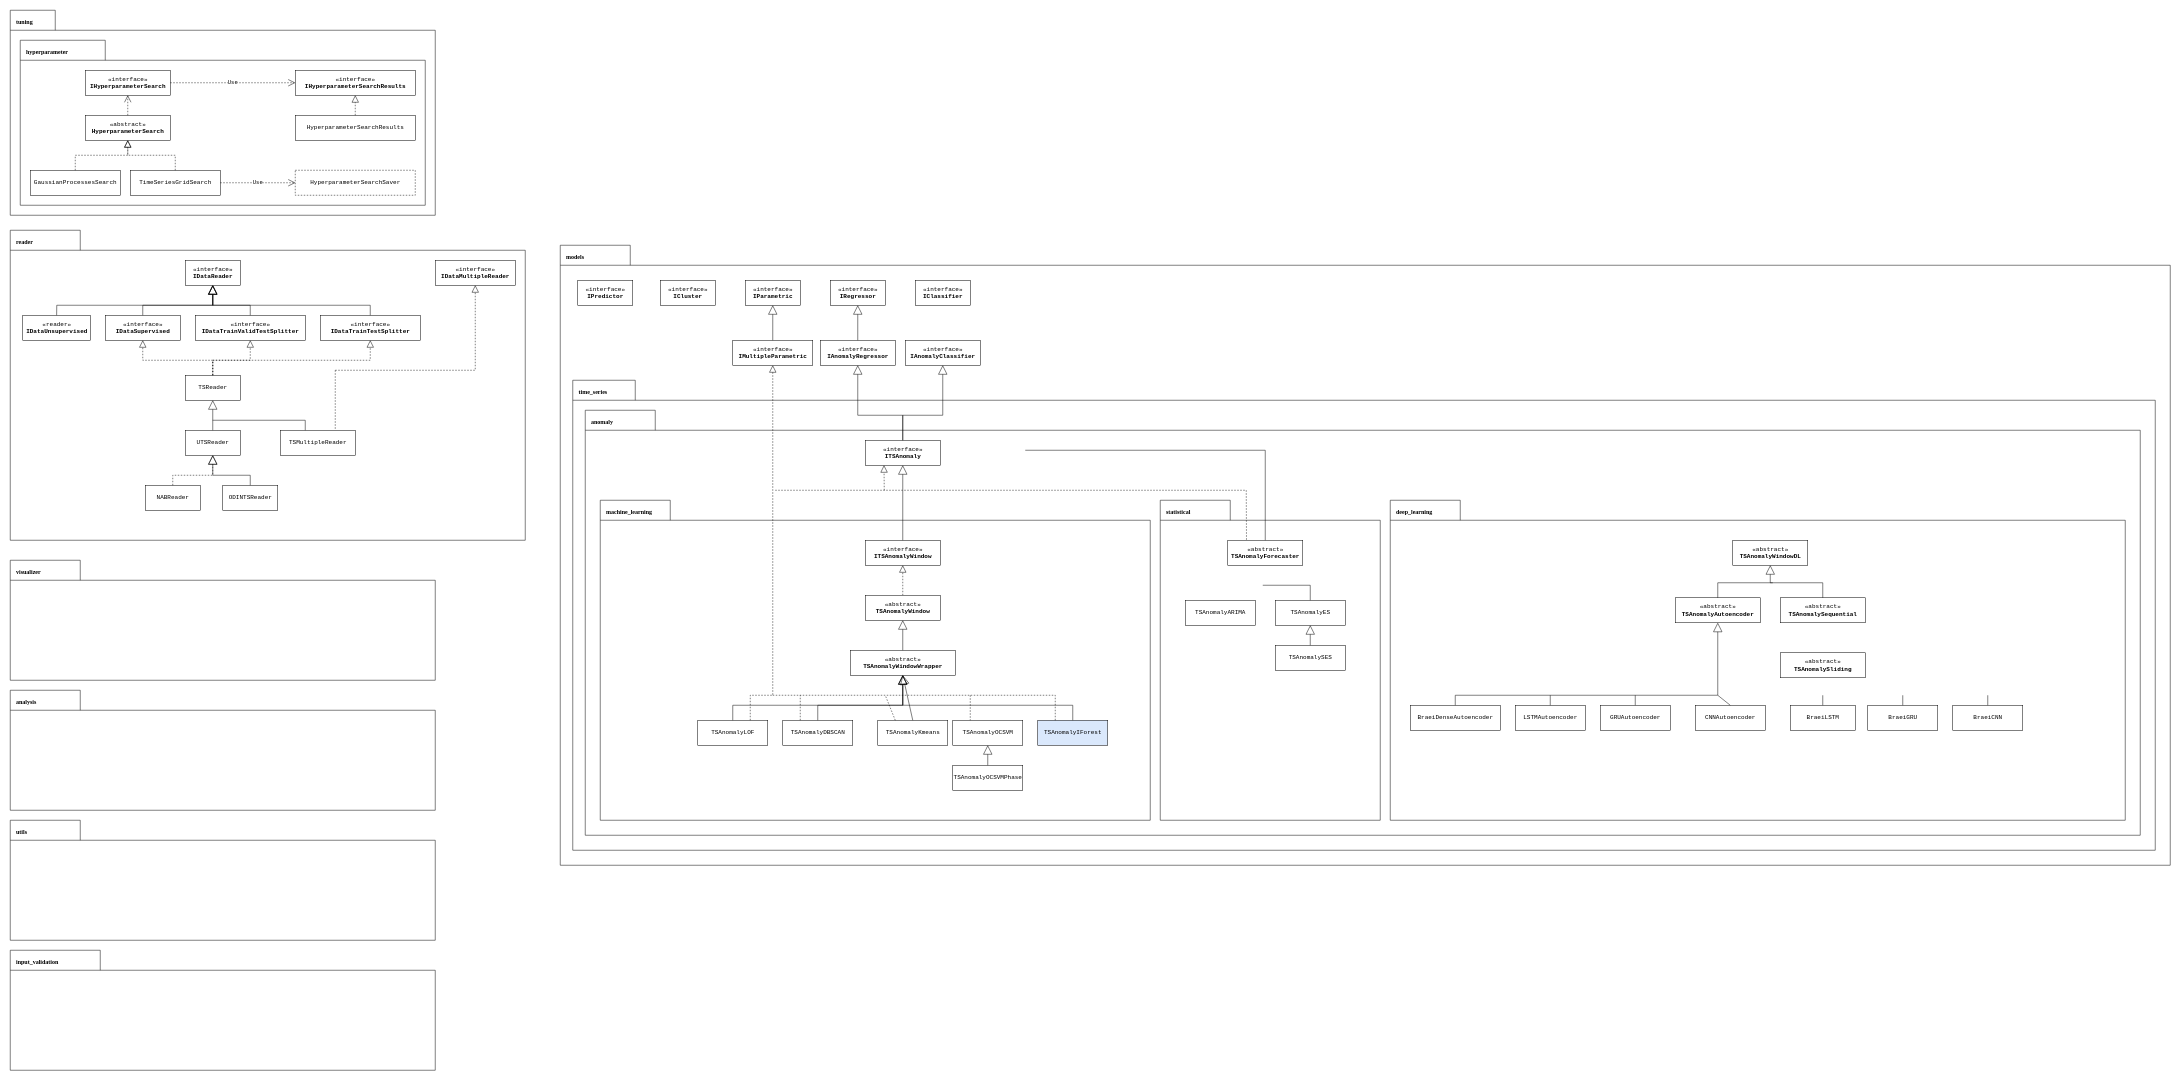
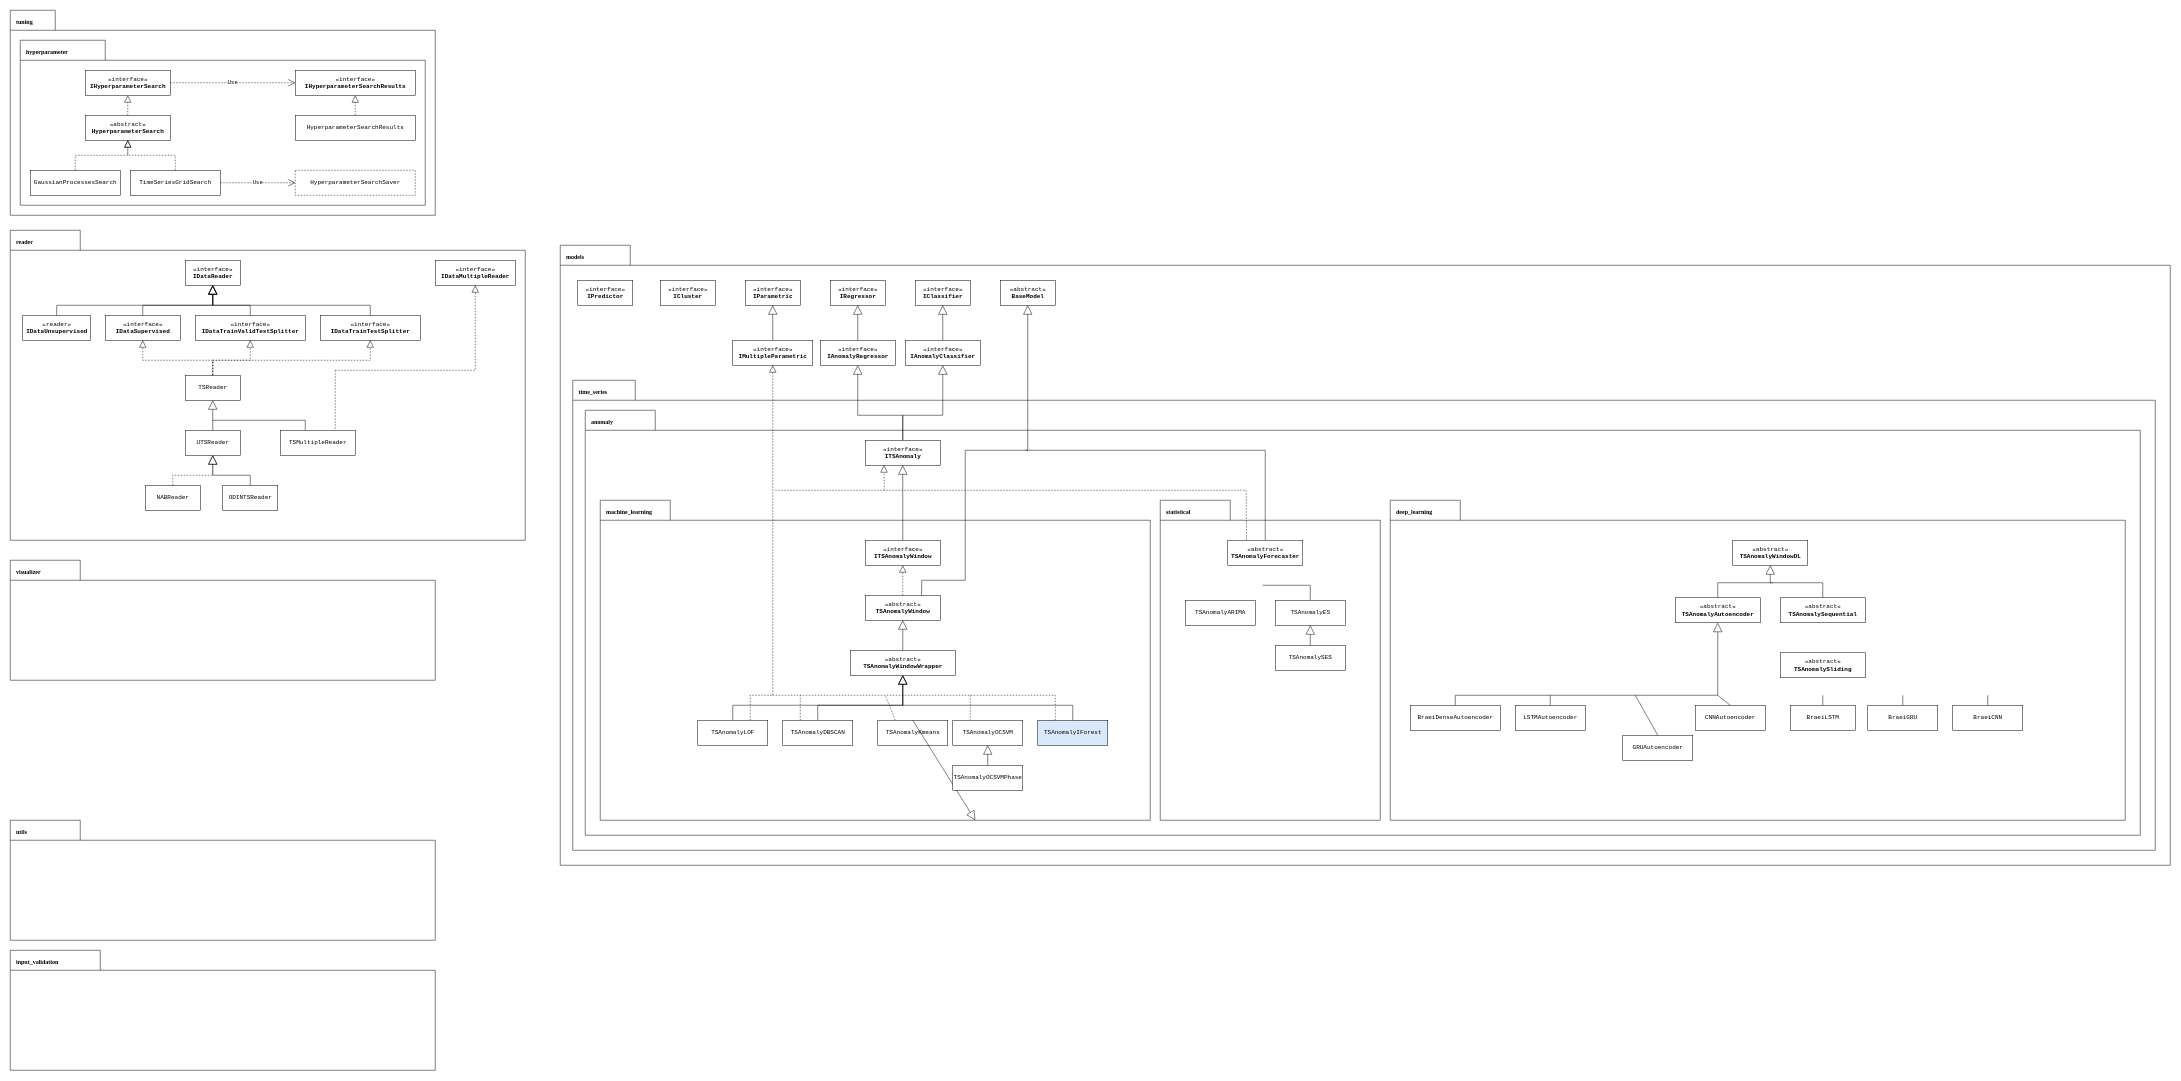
edge "«abstract» HyperparameterSearch" -> "«interface» IHyperparameterSearch": arrowhead open -> block
node "«abstract» BaseModel": added
edge "«interface» IAnomalyClassifier" -> "«interface» IClassifier": added
edge "«abstract» TSAnomalyWindow" -> "«abstract» BaseModel": added
edge "TSAnomalyKmeans" -> "«abstract» TSAnomalyWindowWrapper": now "TSAnomalyKmeans" -> "machine_learning"
node "GRUAutoencoder": moved (1635, 718) -> (1658, 748)
node "analysis": removed
